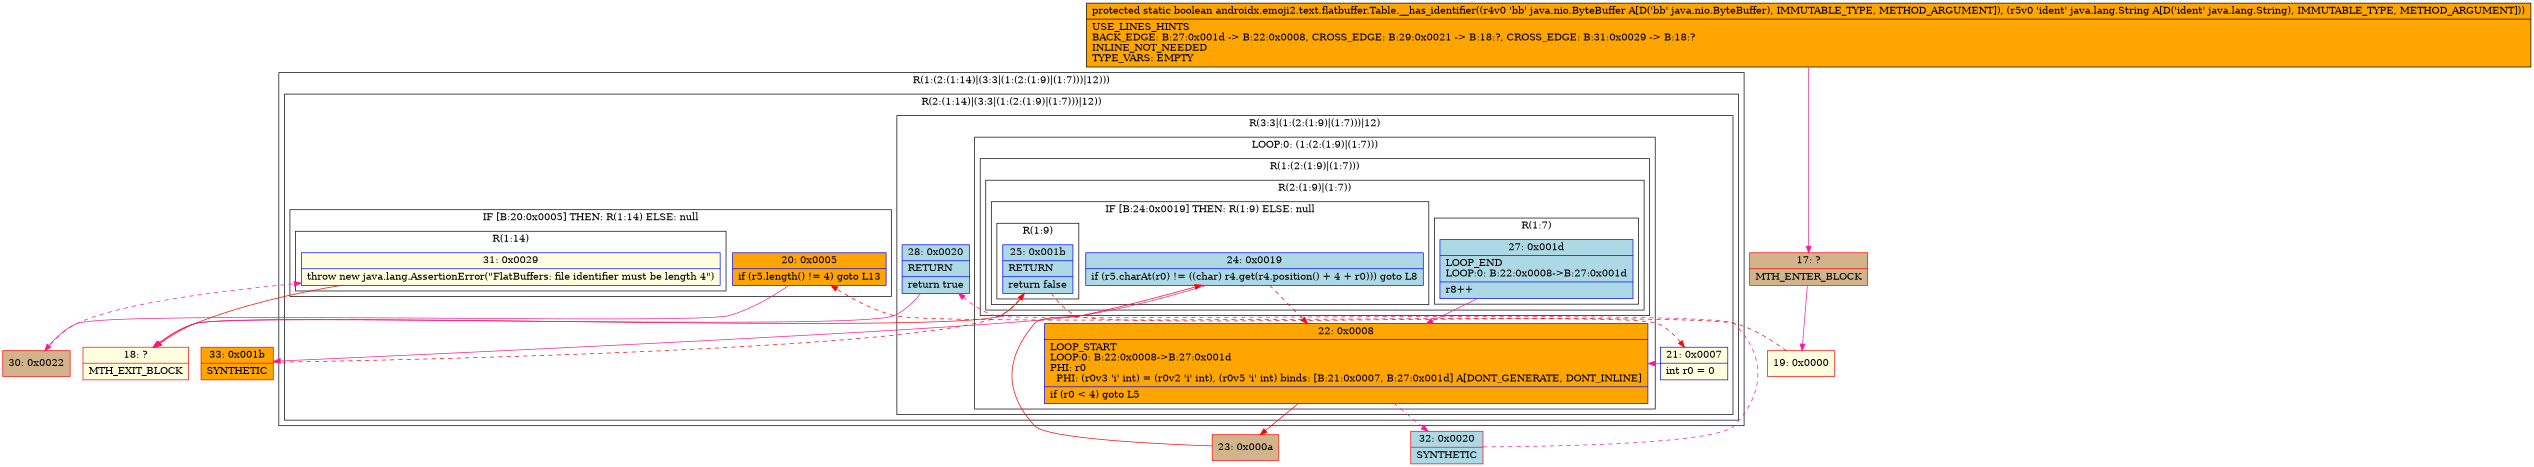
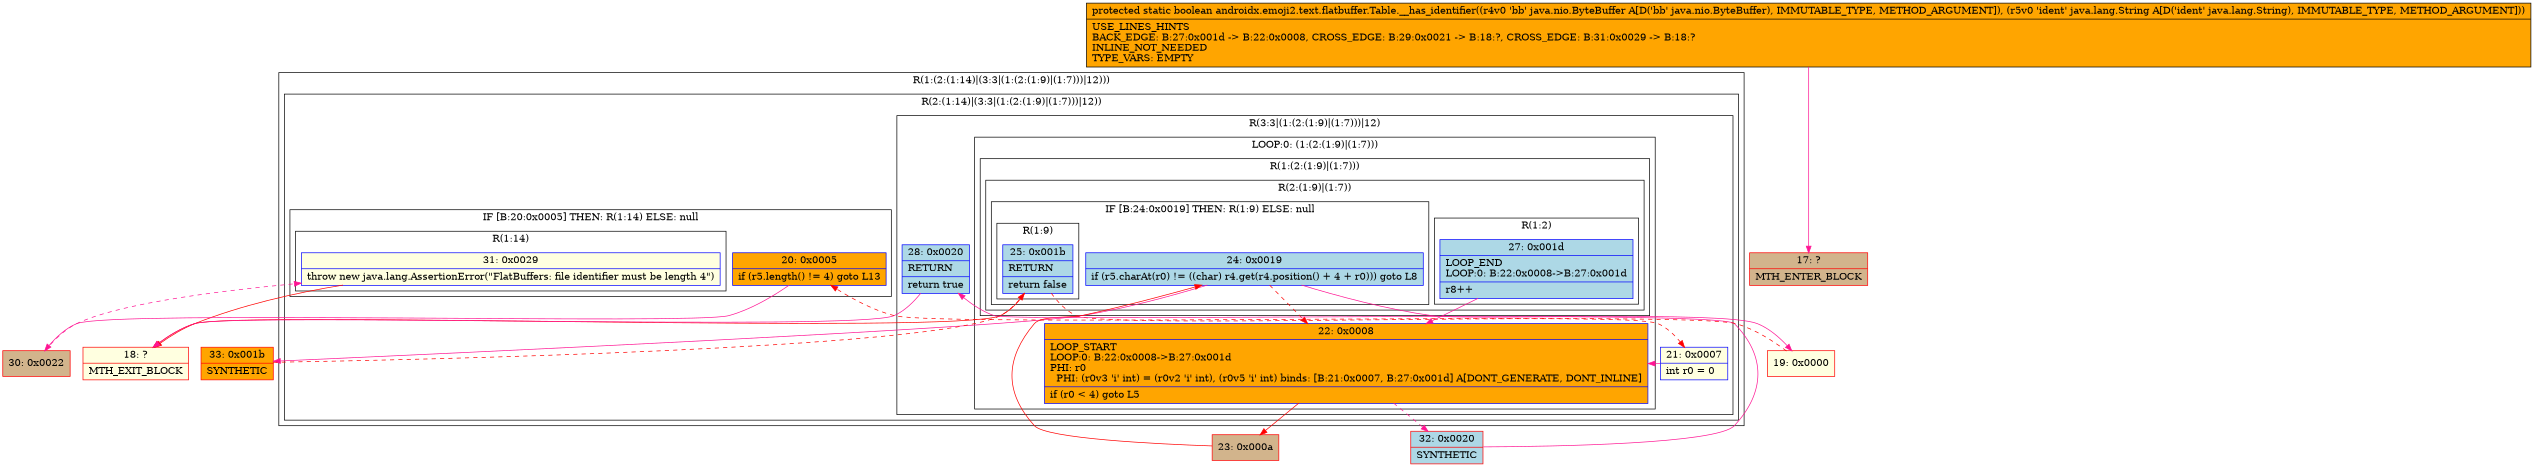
cluster "R(1:7)": label "R(1:7)" -> "R(1:2)"
edge "17: ?" -> "19: 0x0000": now "24: 0x0019" -> "19: 0x0000"
edge "32: 0x0020" -> "28: 0x0020": style dashed -> solid
